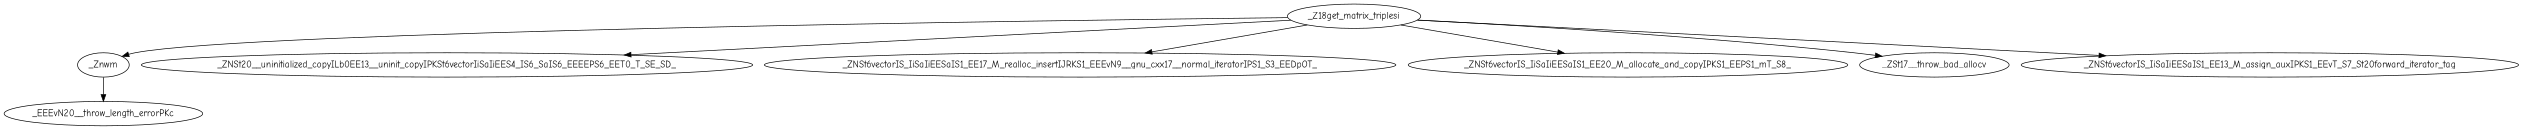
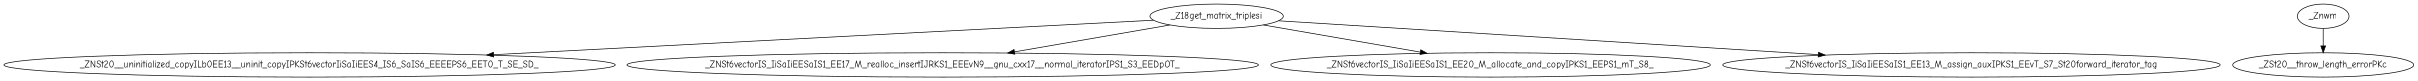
edge "_Z18get_matrix_triplesi" -> "_Znwm": removed
node "_ZSt17__throw_bad_allocv": removed
node "_EEEvN20__throw_length_errorPKc": label "_EEEvN20__throw_length_errorPKc" -> "_ZSt20__throw_length_errorPKc"
